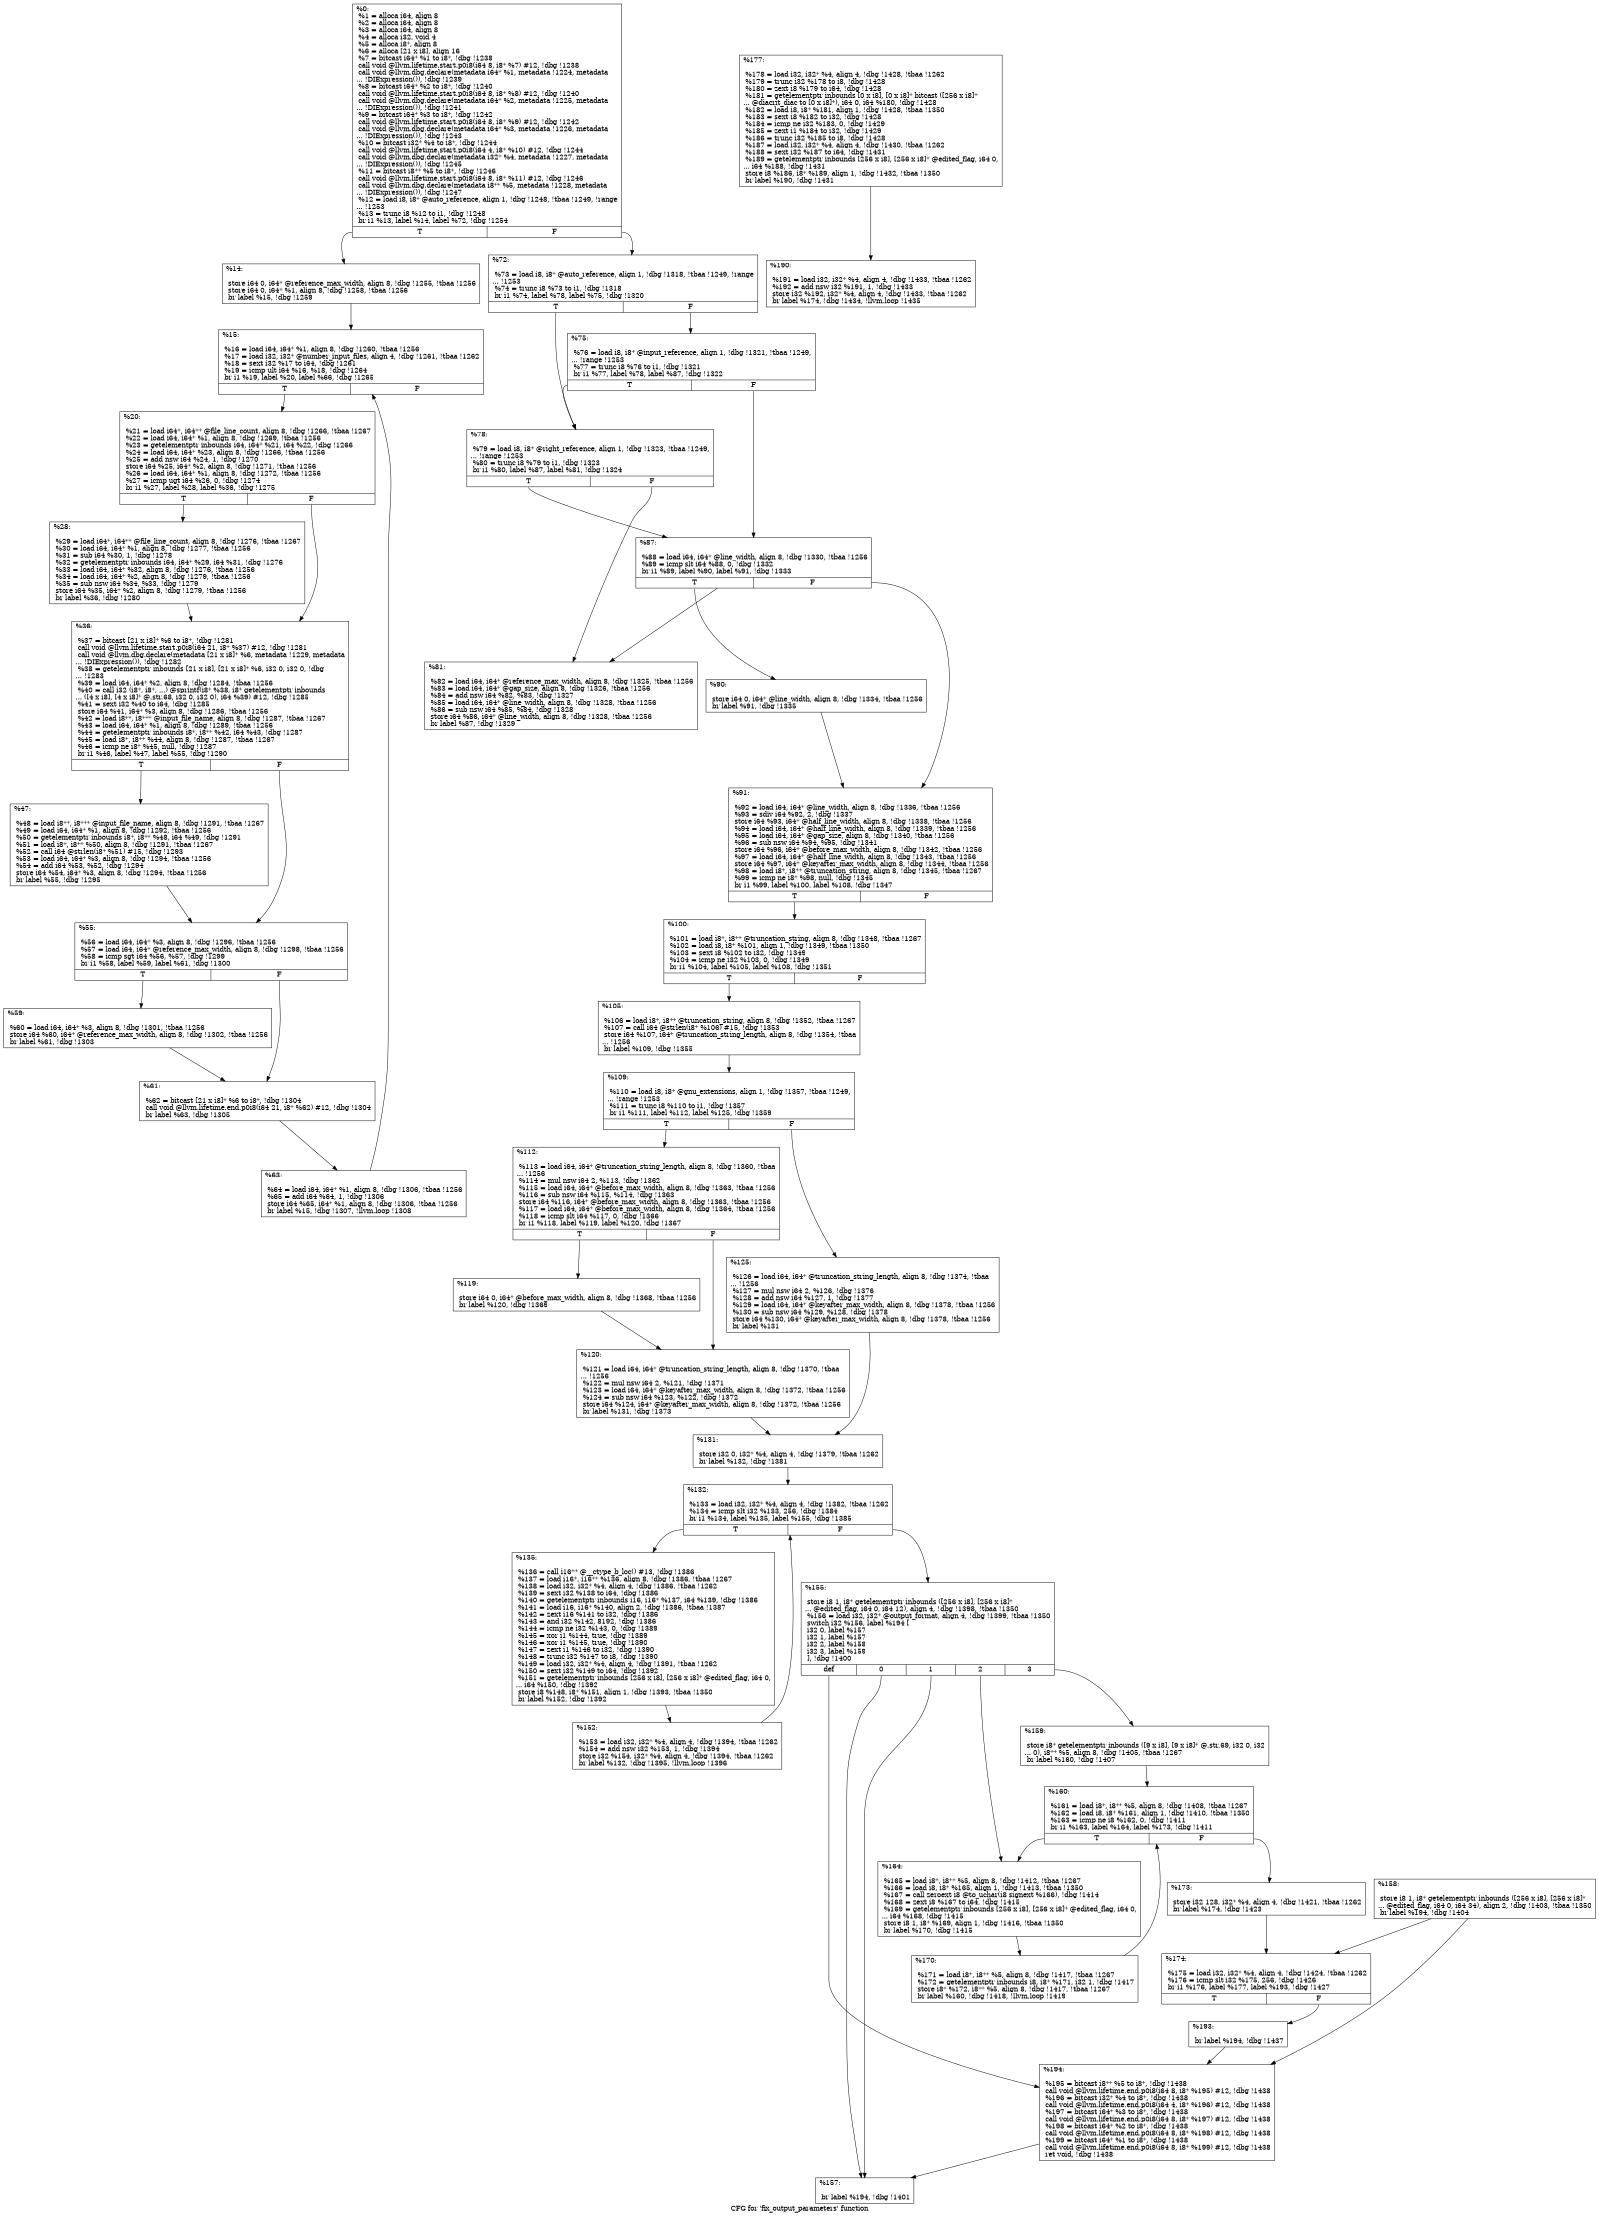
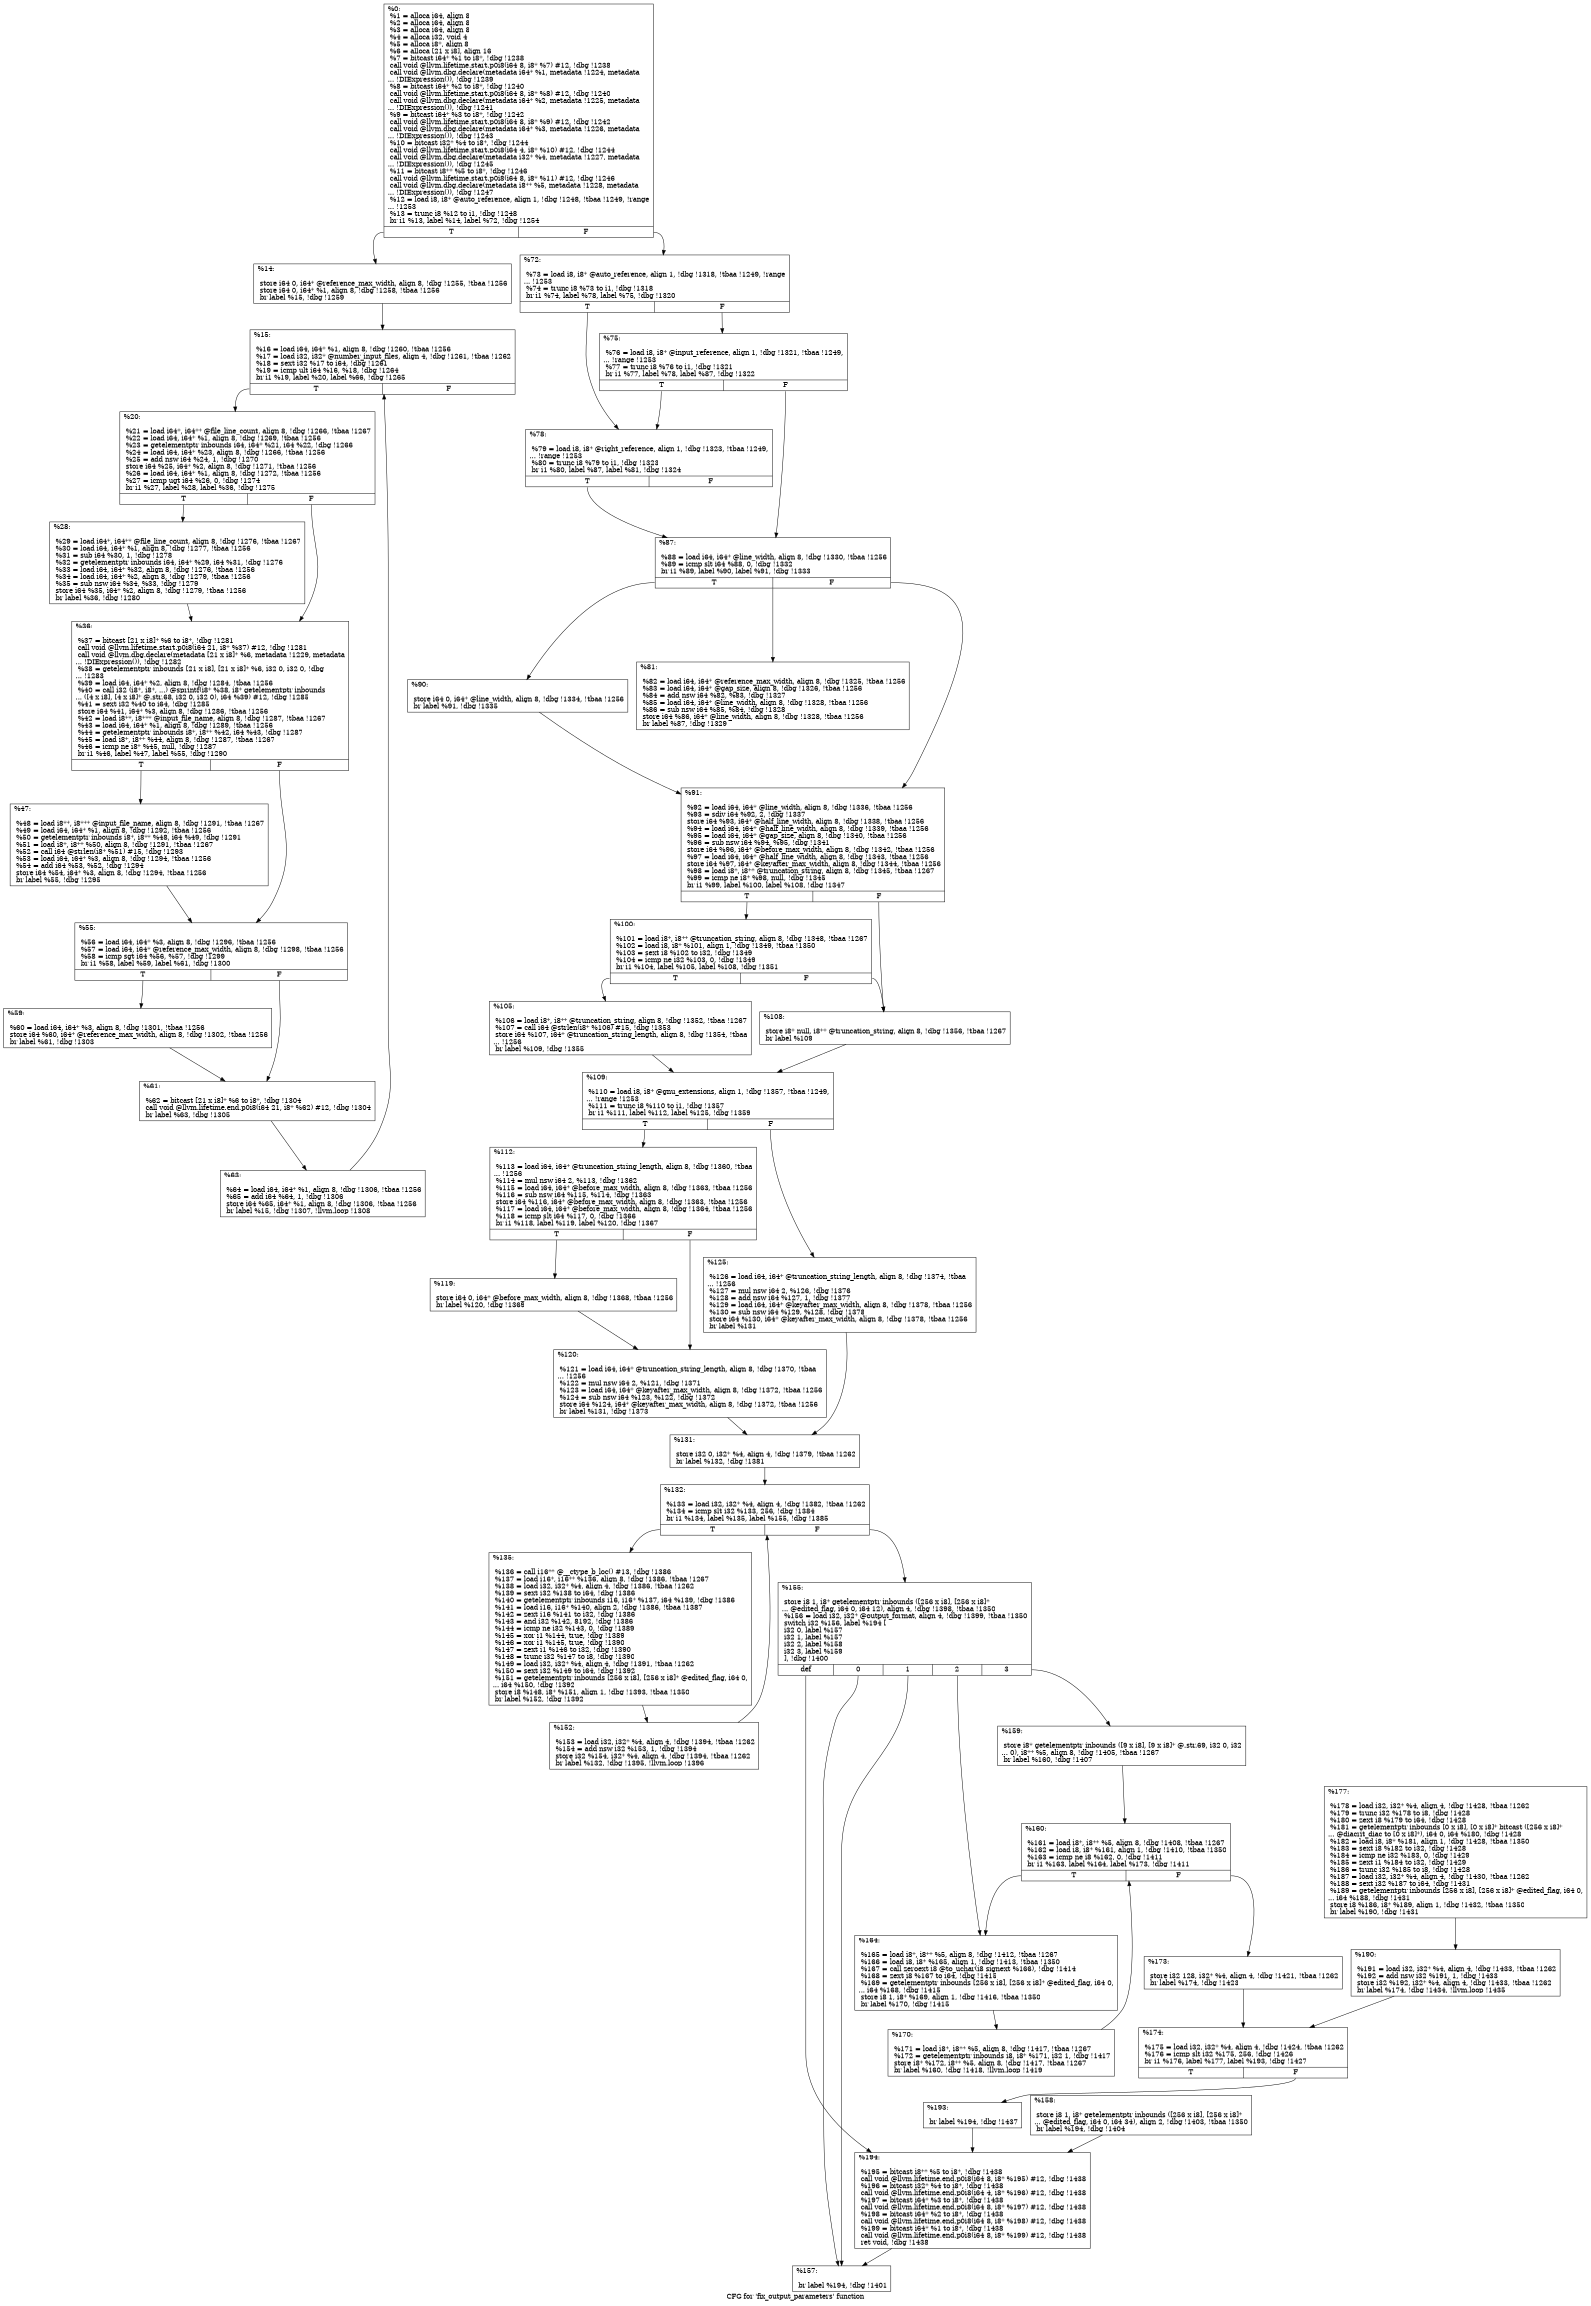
edge "%78:" -> "%81:": removed
node "%108:": added
edge "%158:" -> "%174:": now "%190:" -> "%174:"
